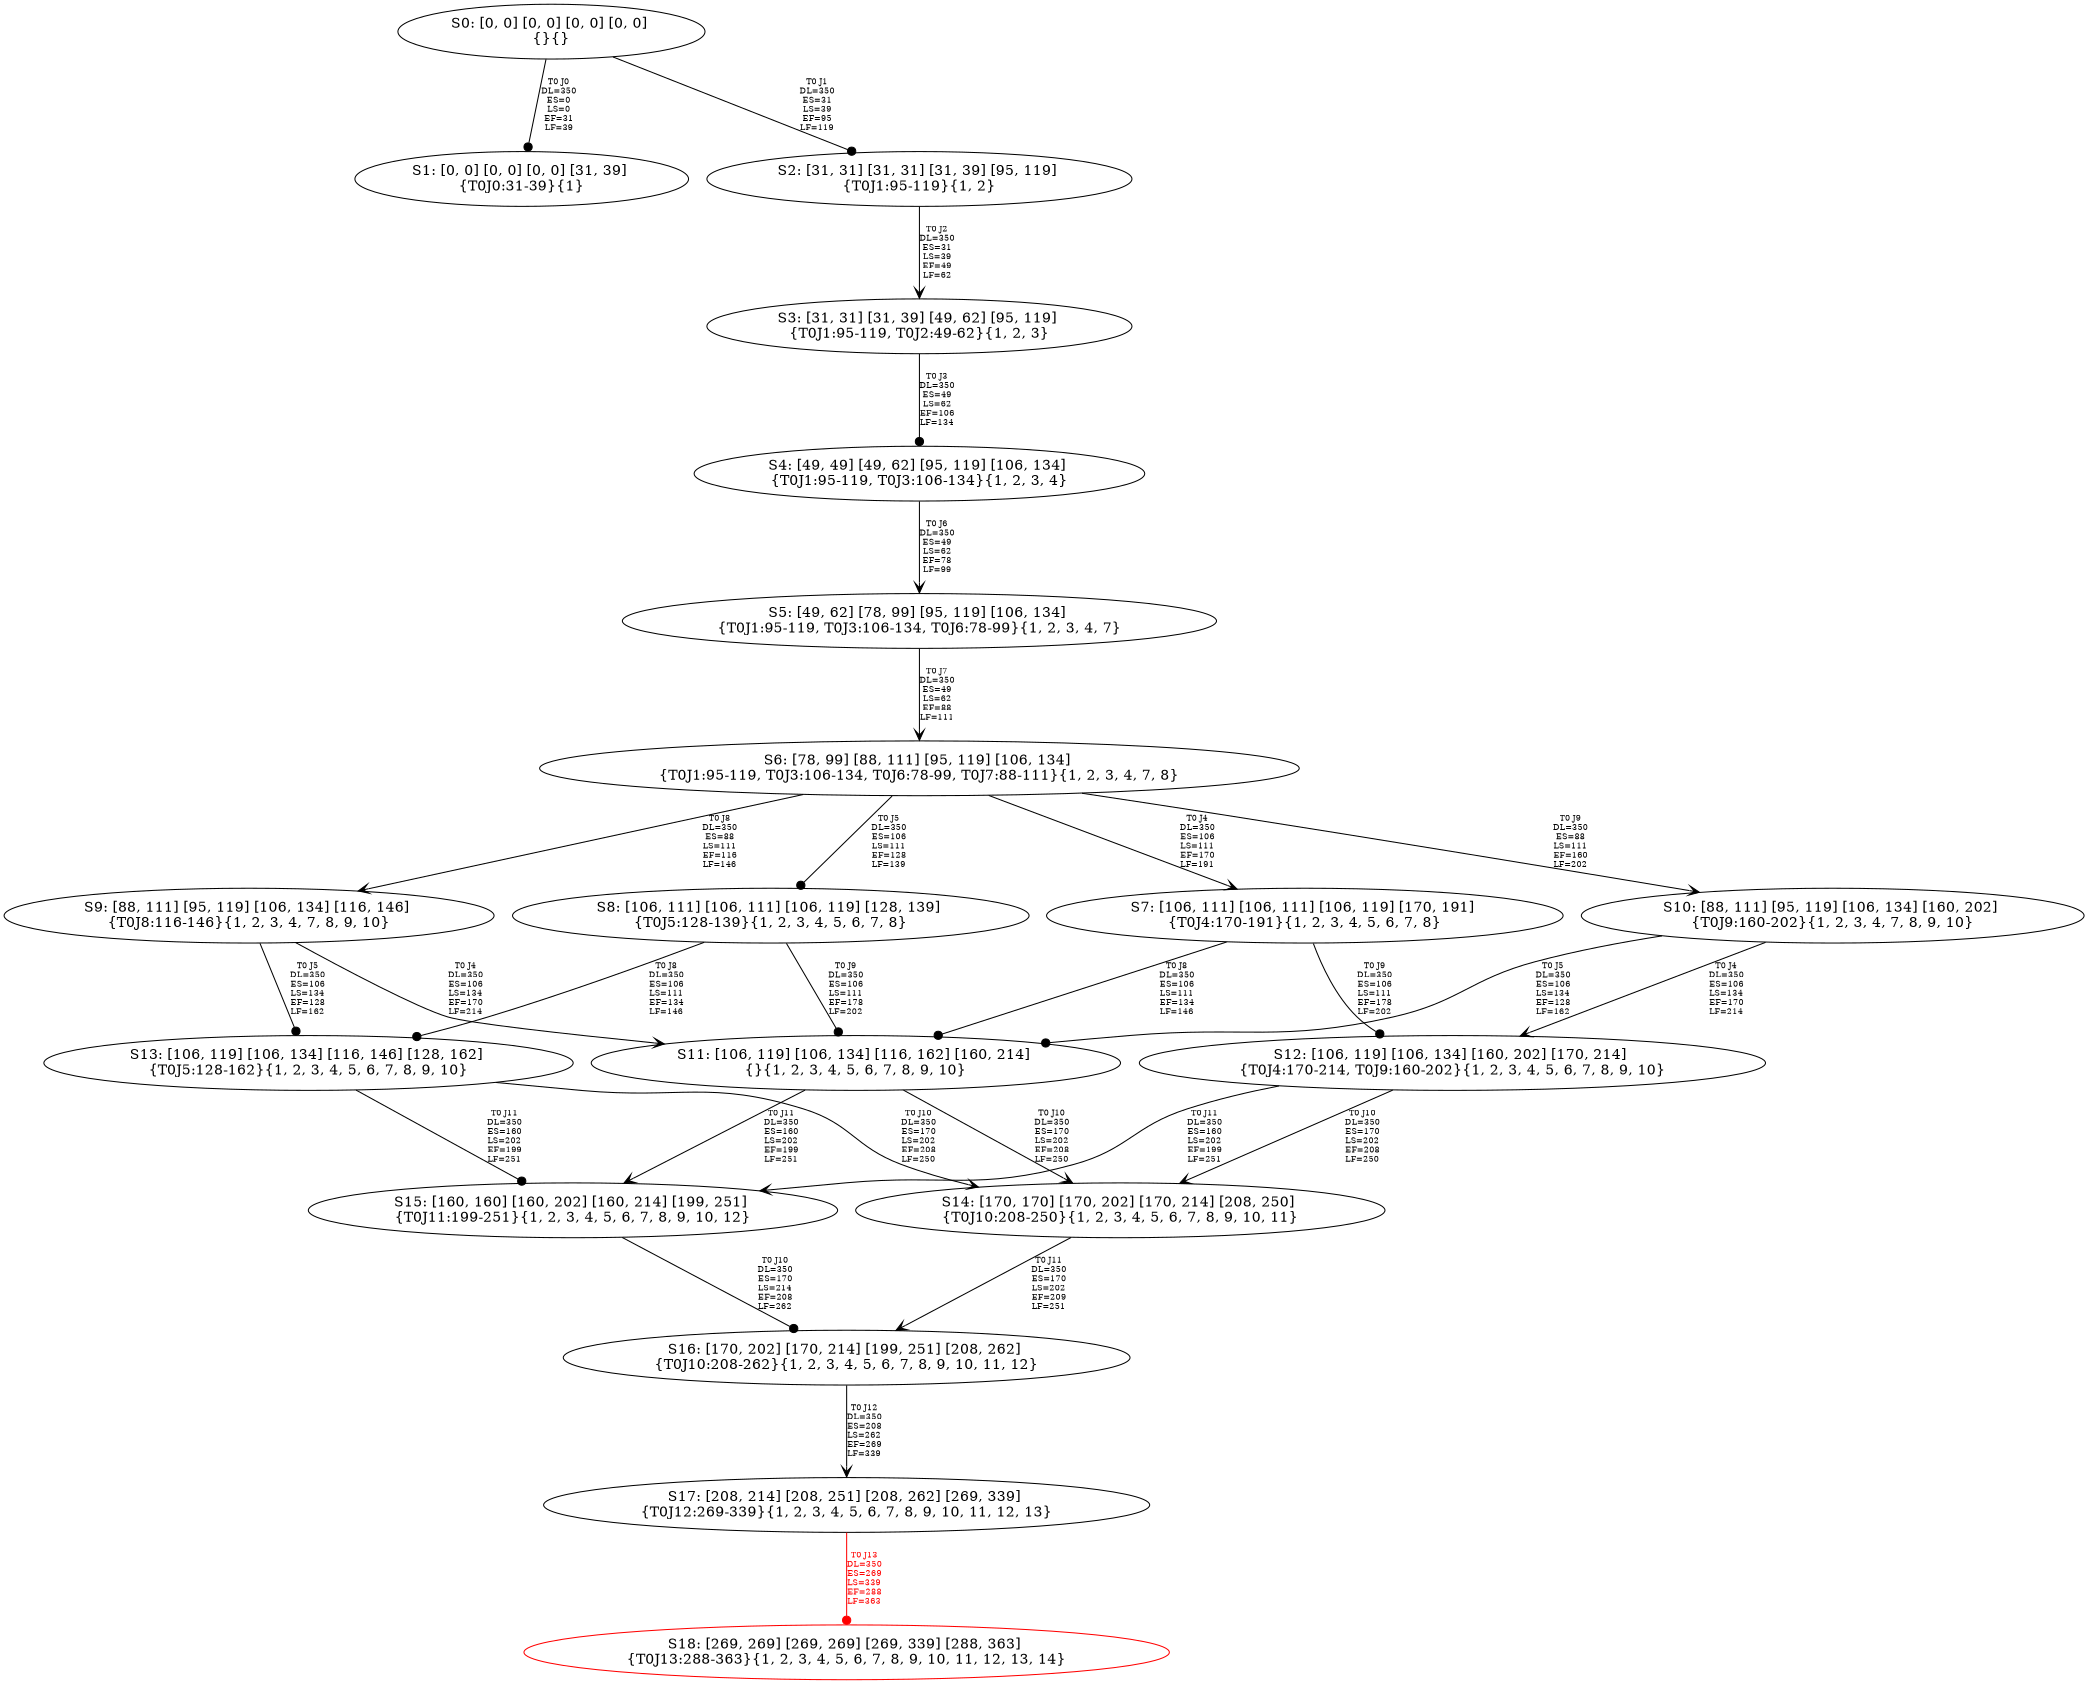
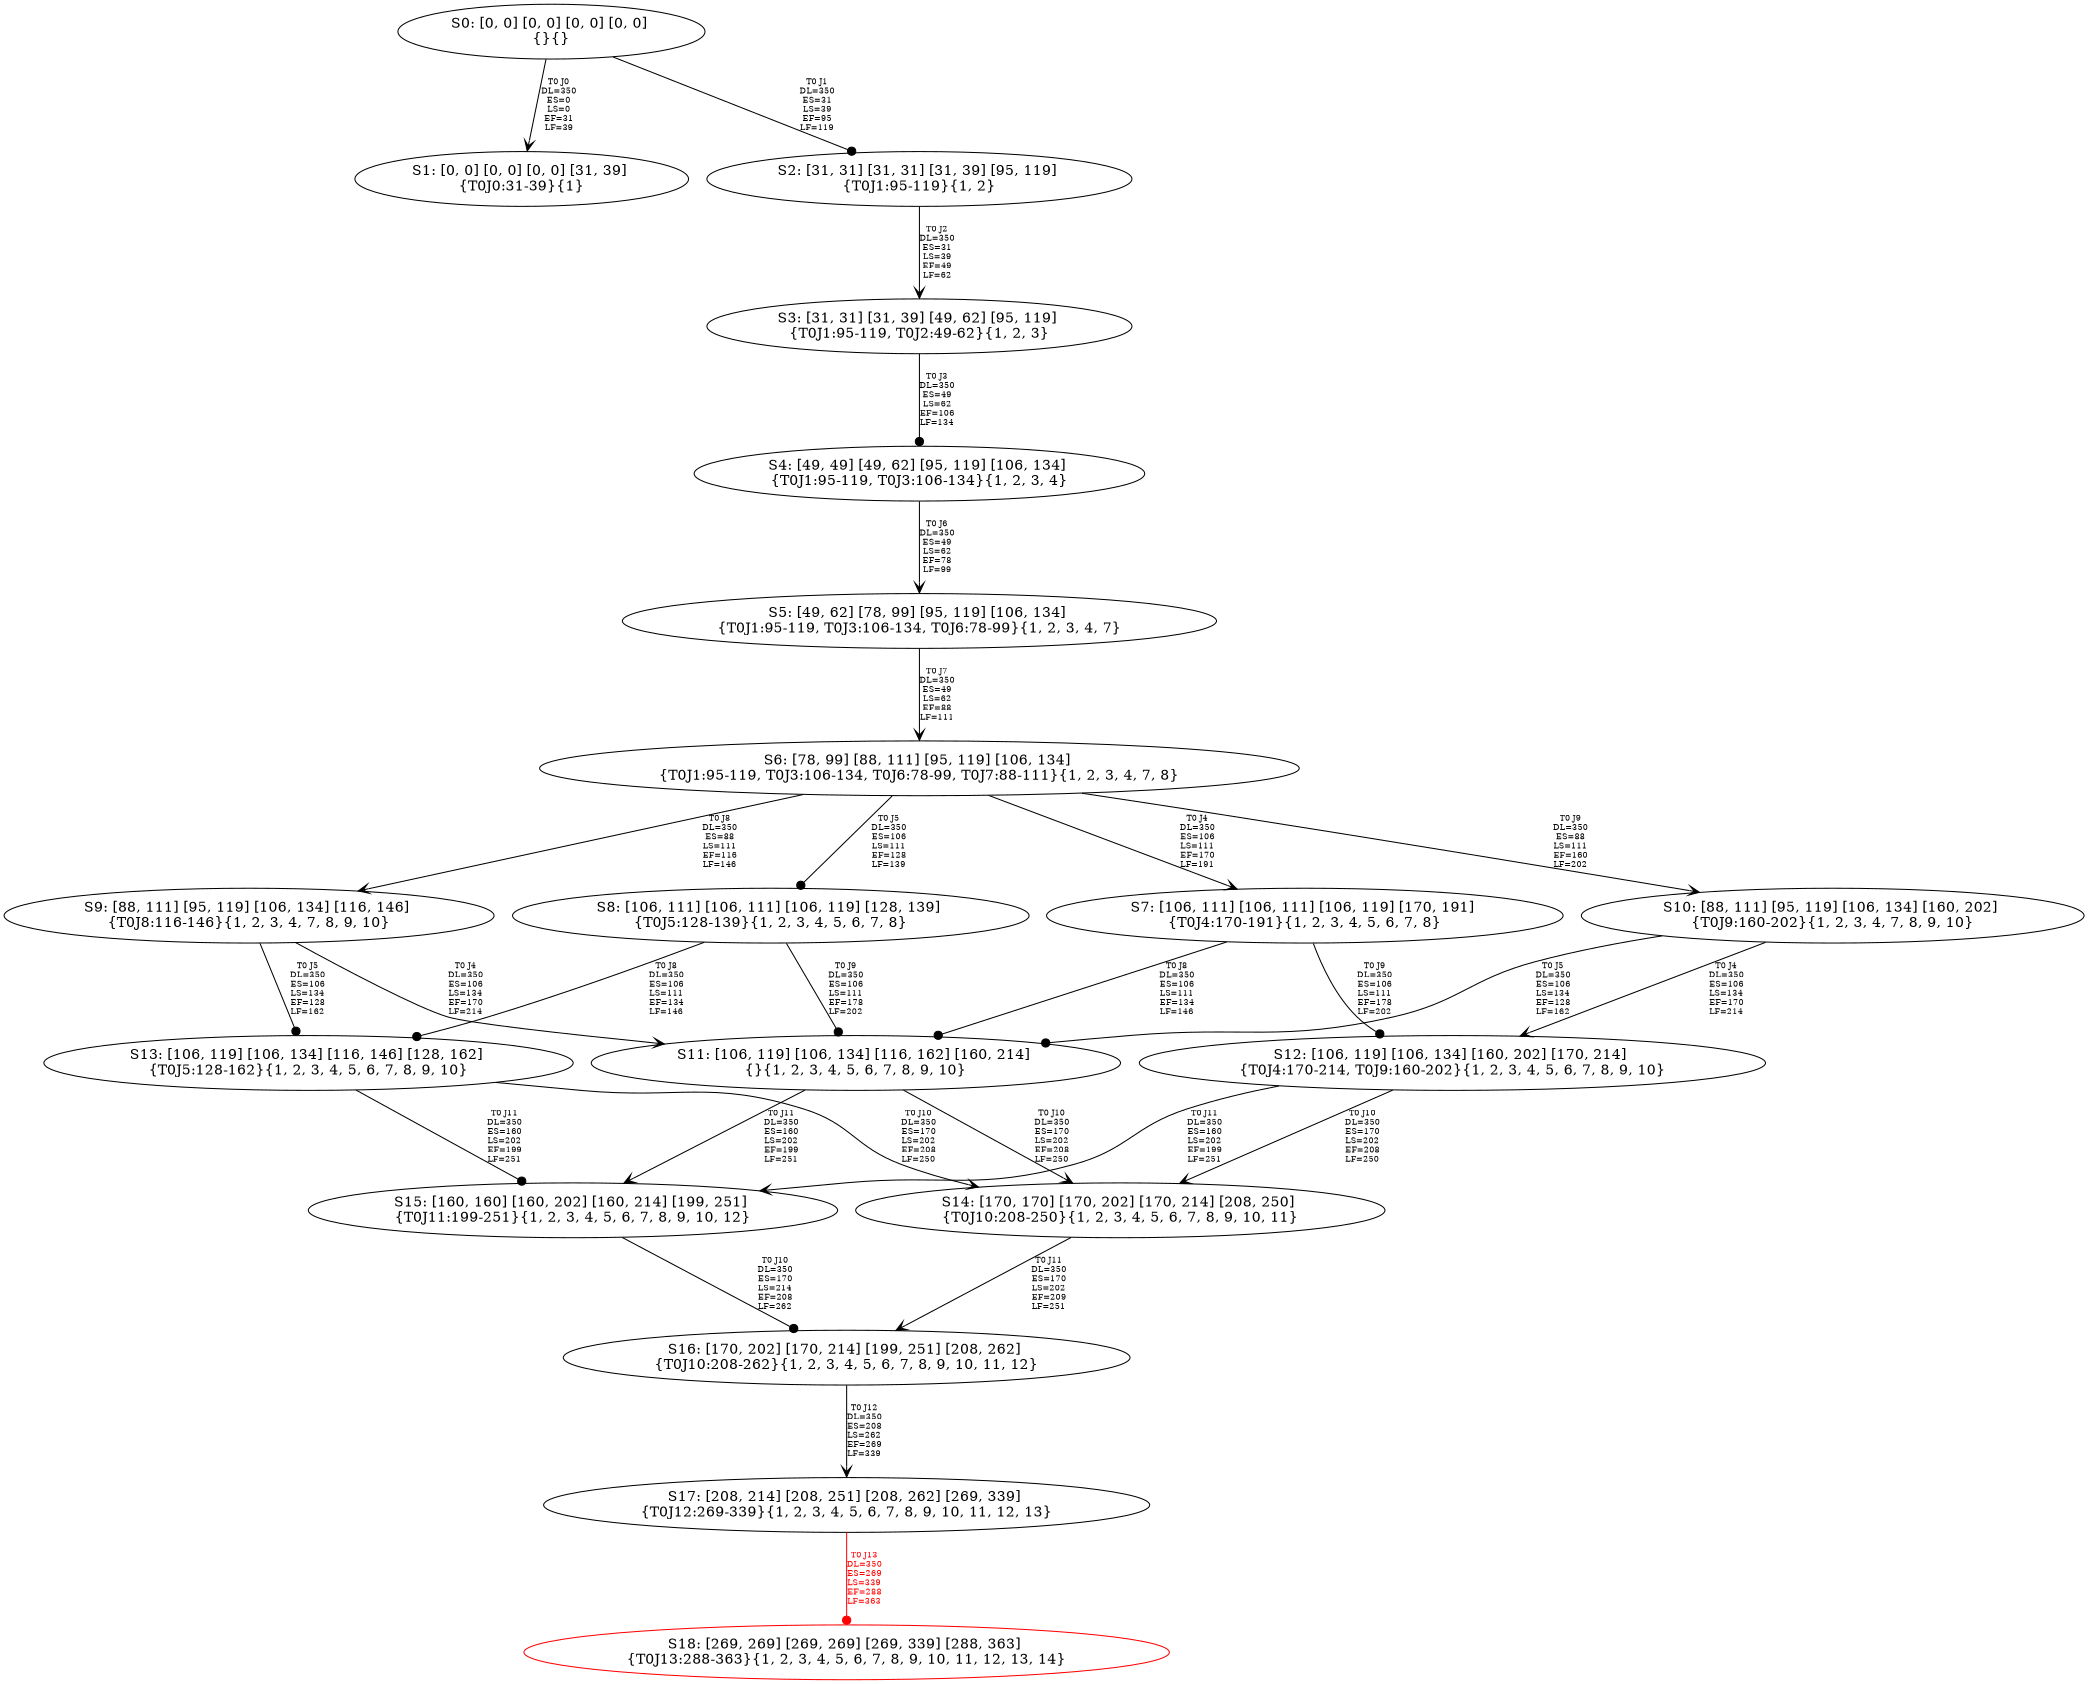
edge "S0: [0, 0] [0, 0] [0, 0] [0, 0] {}{}" -> "S1: [0, 0] [0, 0] [0, 0] [31, 39] {T0J0:31-39}{1}": arrowhead dot -> vee
